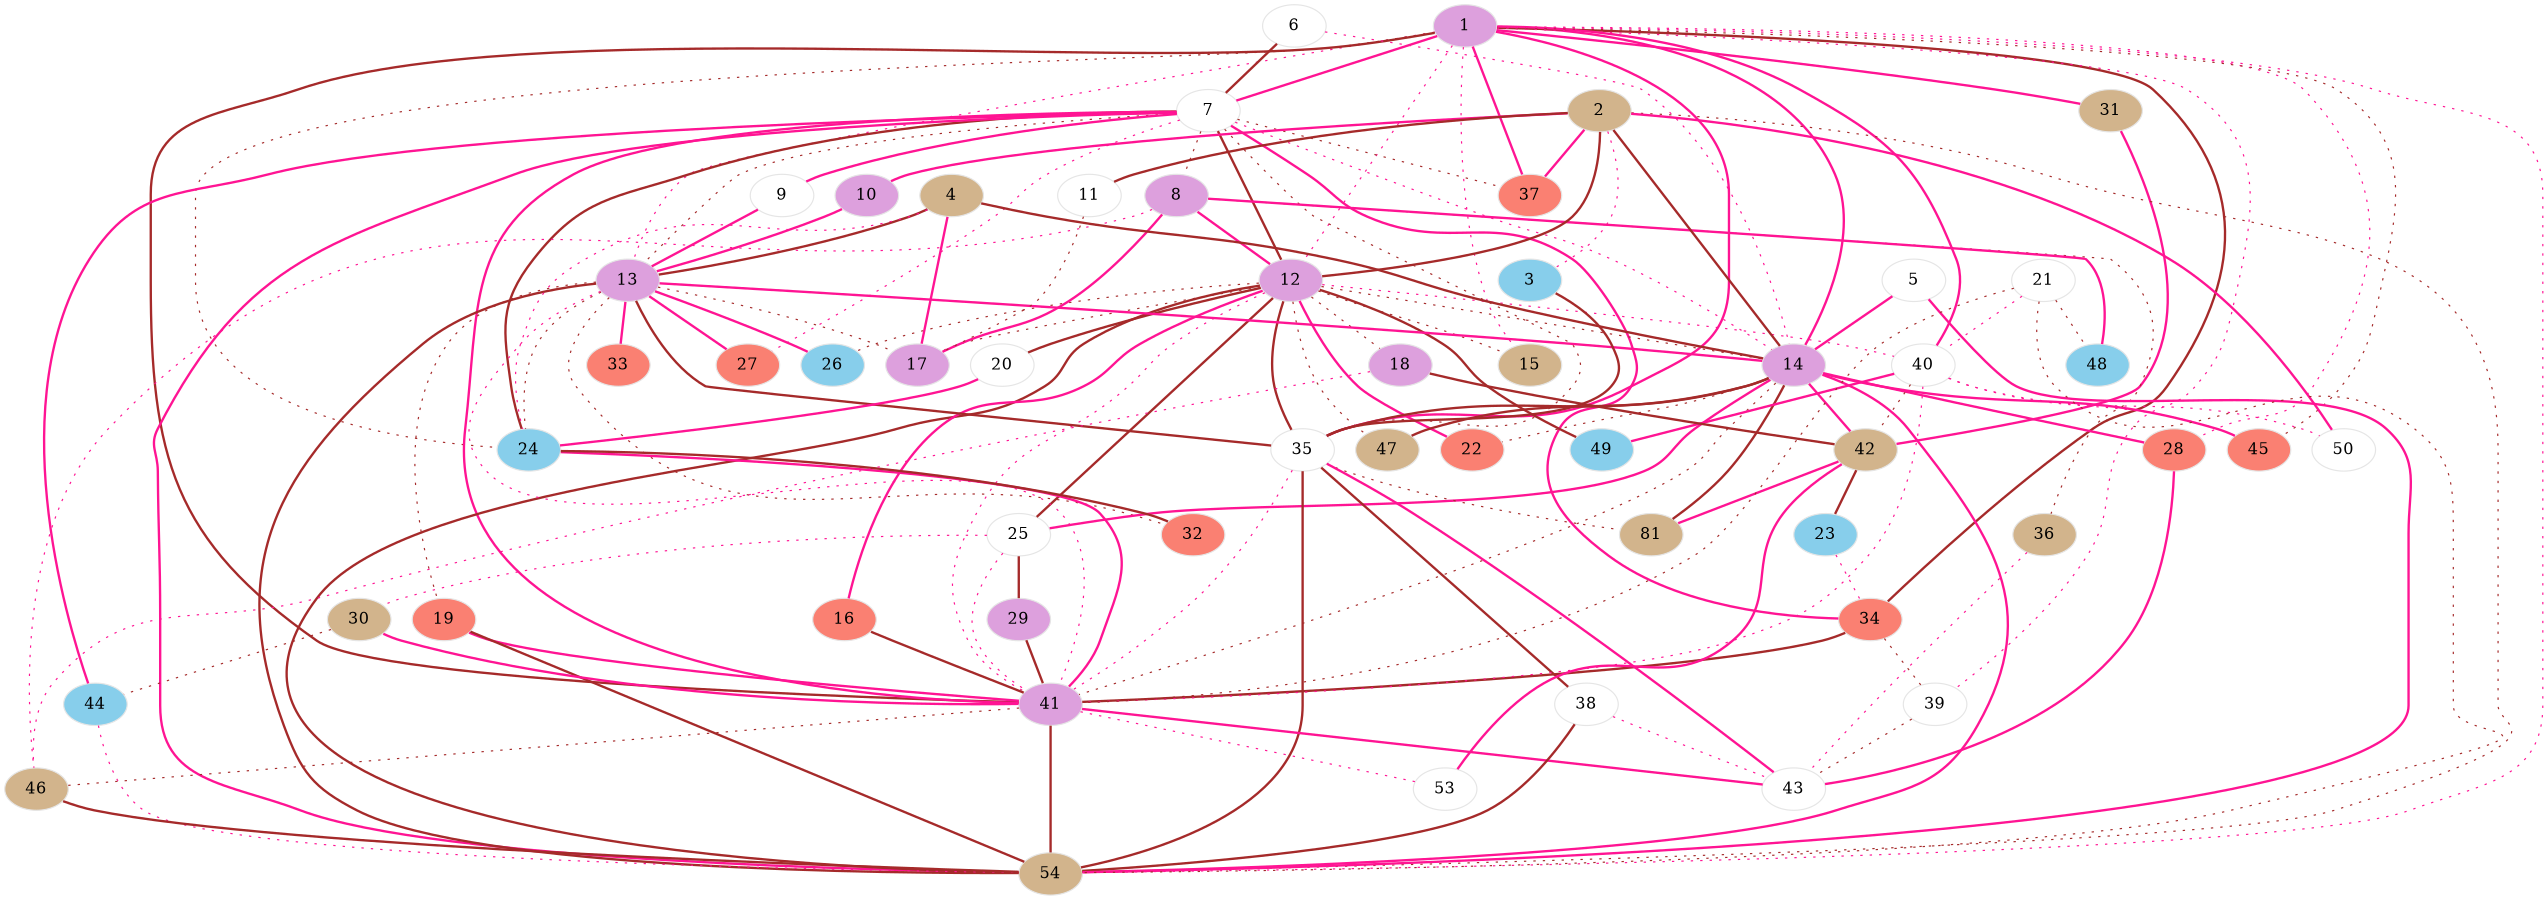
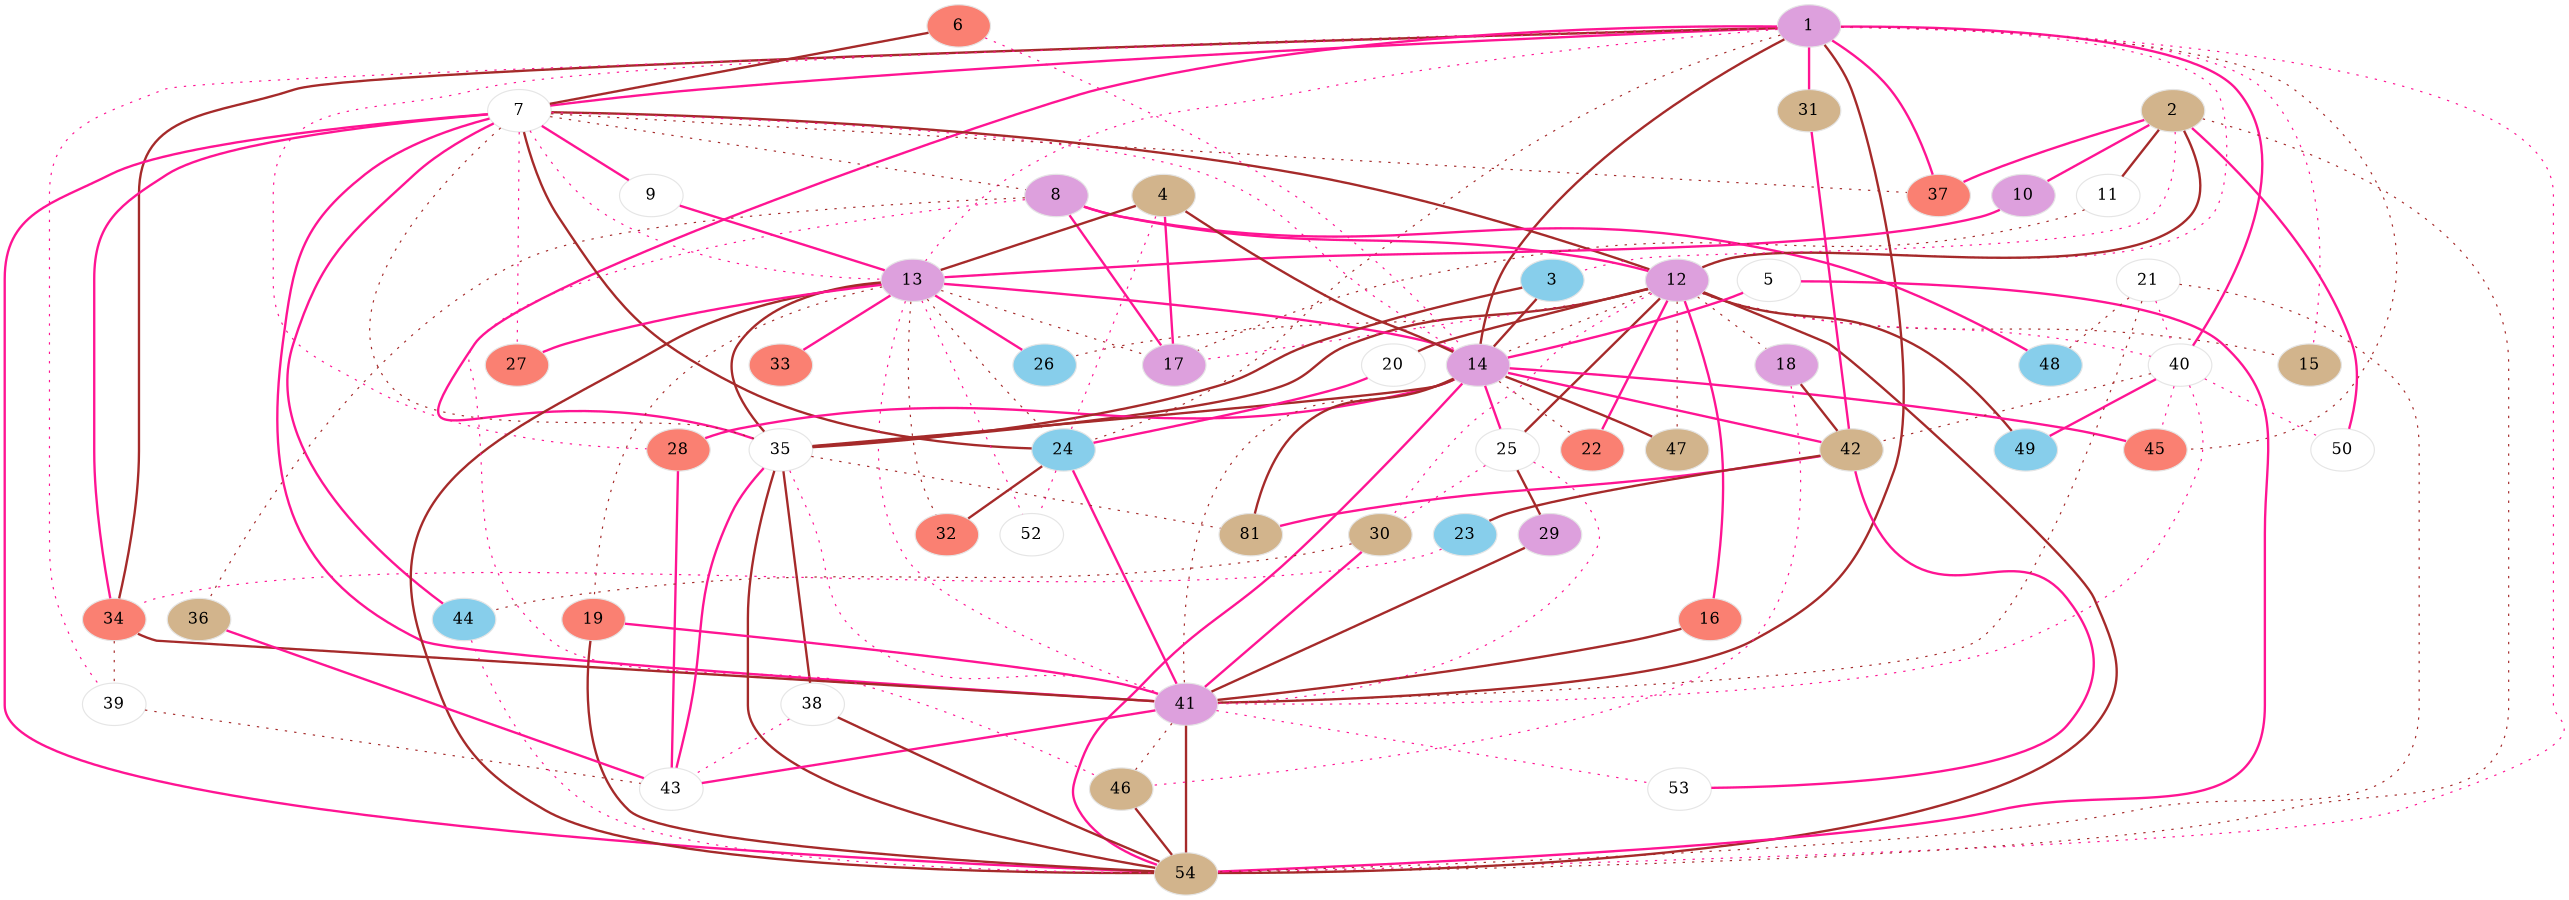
node "6": fillcolor white -> salmon
edge "1" -- "14": color deeppink -> brown
edge "7" -- "13": color brown -> deeppink
edge "2" -- "14": now "3" -- "14"
edge "12" -- "17": color brown -> deeppink
edge "12" -- "41": now "12" -- "30"
node "52": added
edge "36" -- "43": style dotted -> bold
